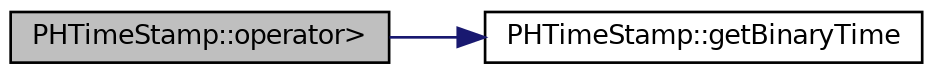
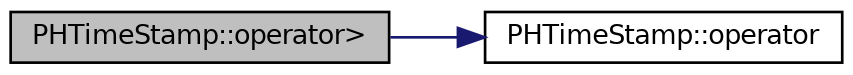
node "PHTimeStamp::getBinaryTime": label "PHTimeStamp::getBinaryTime" -> "PHTimeStamp::operator"
